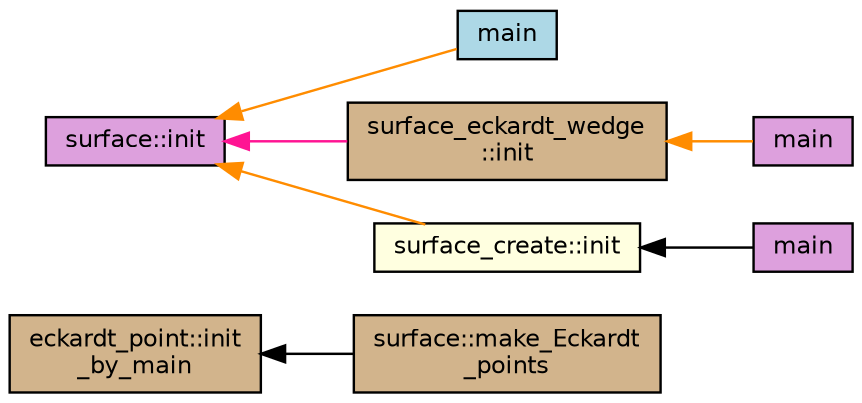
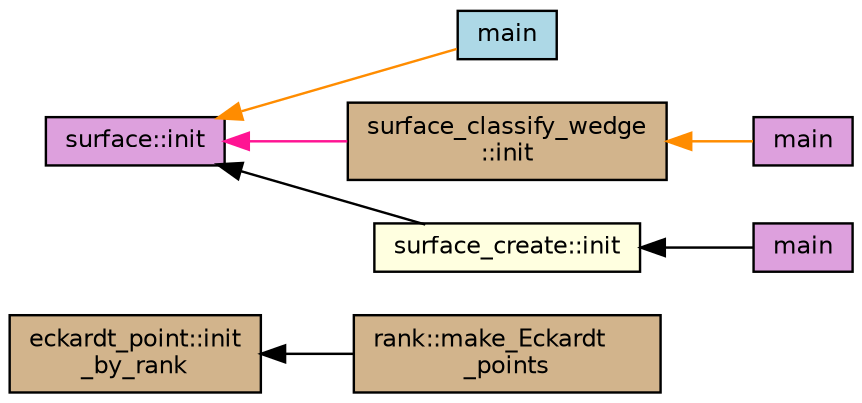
node "surface_eckardt_wedge ::init": label "surface_eckardt_wedge ::init" -> "surface_classify_wedge ::init"
edge "surface_create::init" -> "surface::init": color darkorange -> black
node "eckardt_point::init _by_main": label "eckardt_point::init _by_main" -> "eckardt_point::init _by_rank"
node "surface::make_Eckardt _points": label "surface::make_Eckardt _points" -> "rank::make_Eckardt _points"
